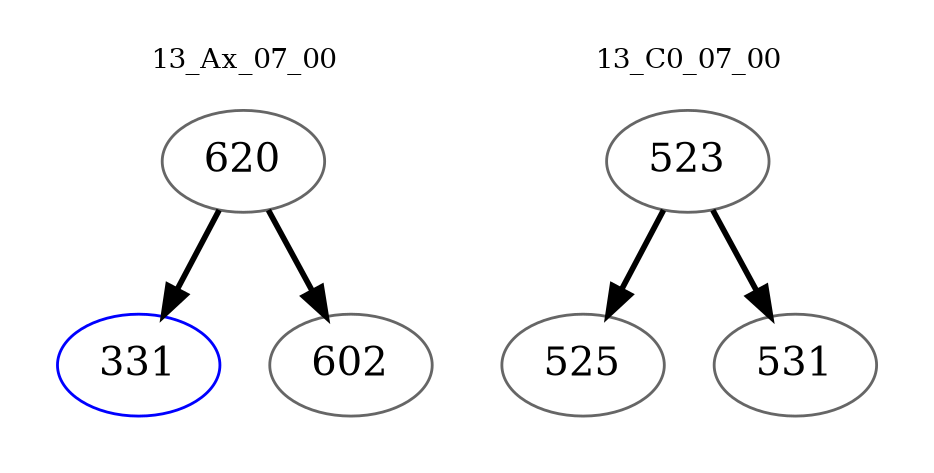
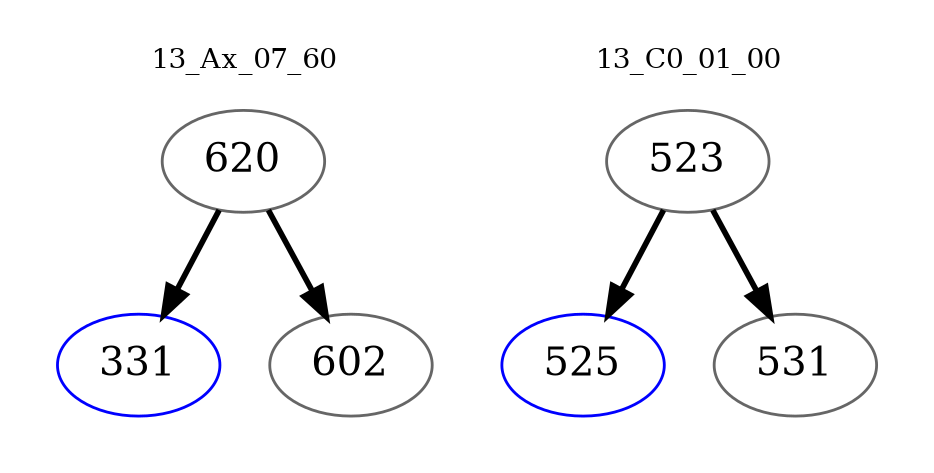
cluster "13_Ax_07_00": label "13_Ax_07_00" -> "13_Ax_07_60"
cluster "13_C0_07_00": label "13_C0_07_00" -> "13_C0_01_00"
node "525": color gray40 -> blue
